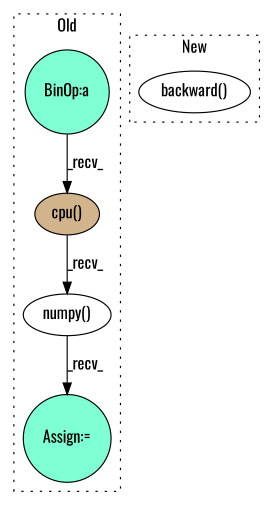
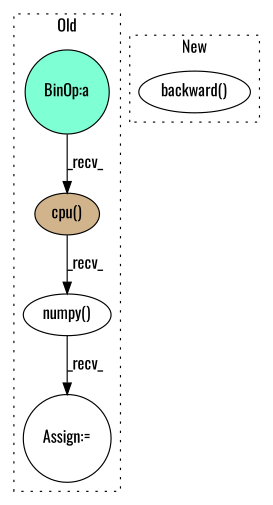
node "Assign:=": fillcolor aquamarine -> white
